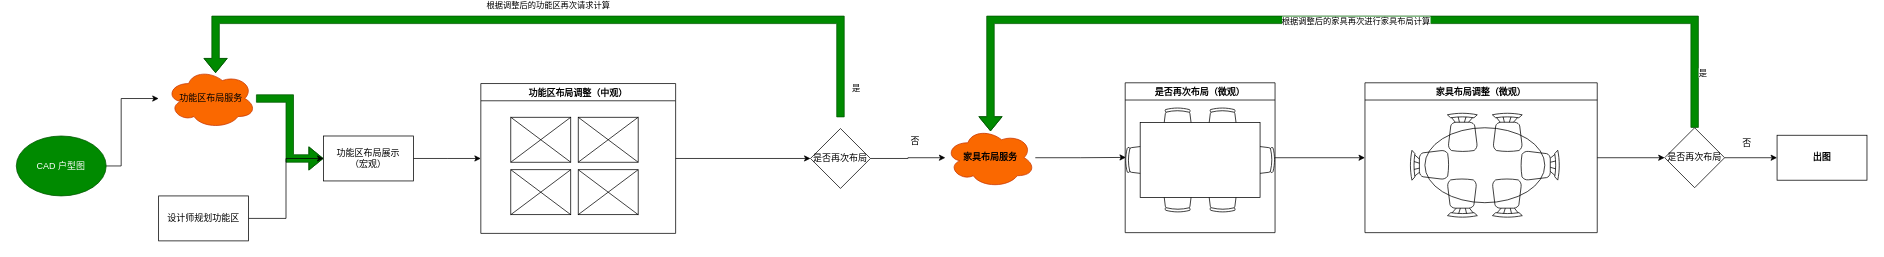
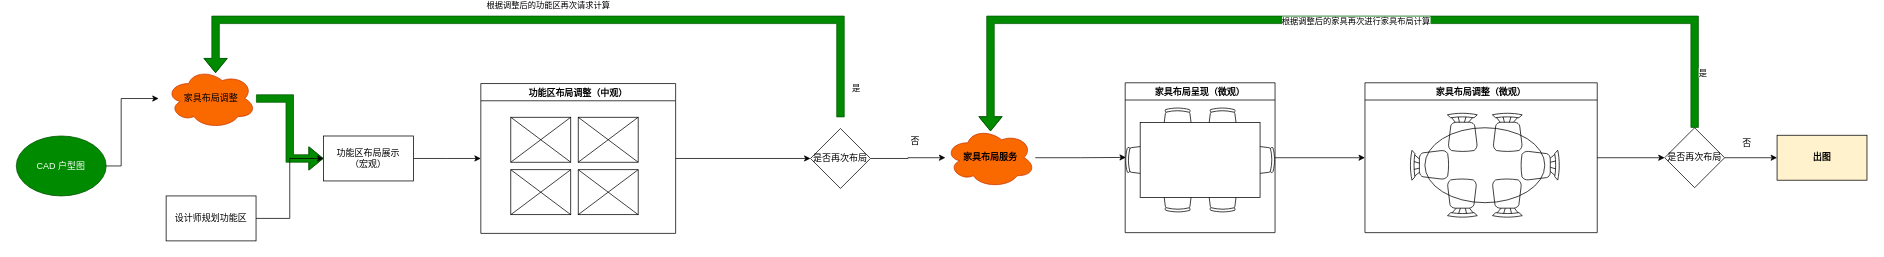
node "是否再次布局（微观）": label "是否再次布局（微观）" -> "家具布局呈现（微观）"
node "功能区布局服务": label "功能区布局服务" -> "家具布局调整"
node "出图": fillcolor #ffffff -> #fff2cc
node "设计师规划功能区": moved (203, 219) -> (210, 219)
